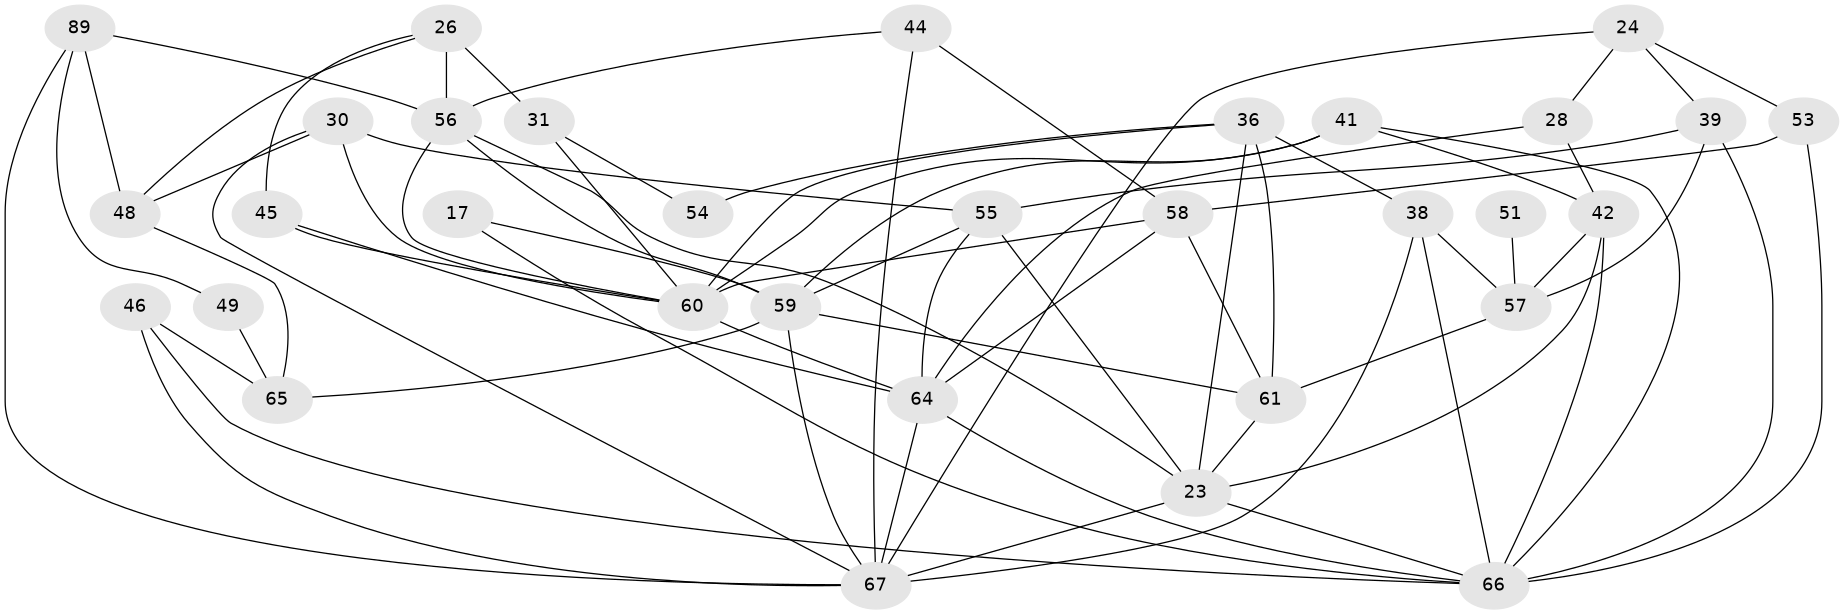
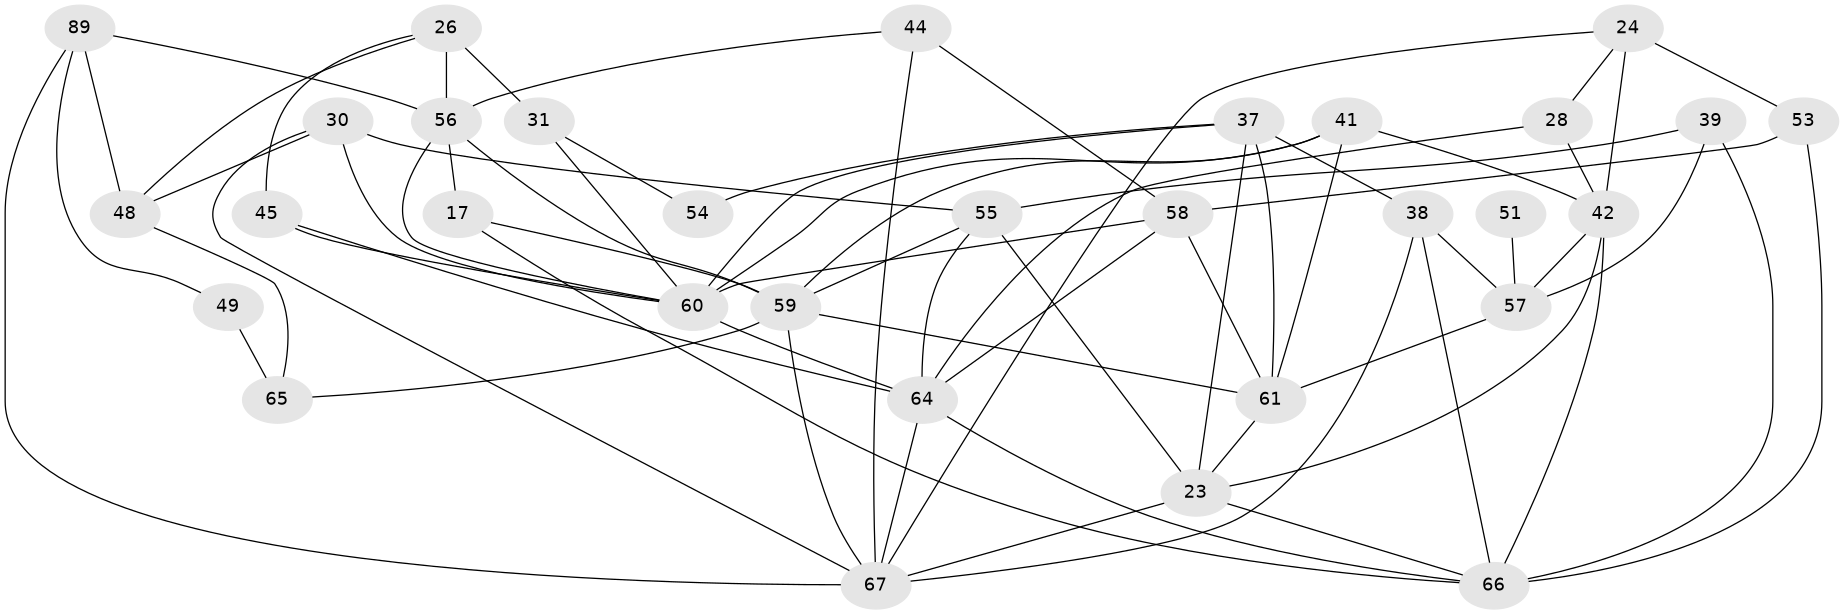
edge "24" -- "39": now "24" -- "42"
node "36": label "36" -> "37"
edge "41" -- "66": now "41" -- "61"
edge "56" -- "23": now "56" -- "17"
node "46": removed
